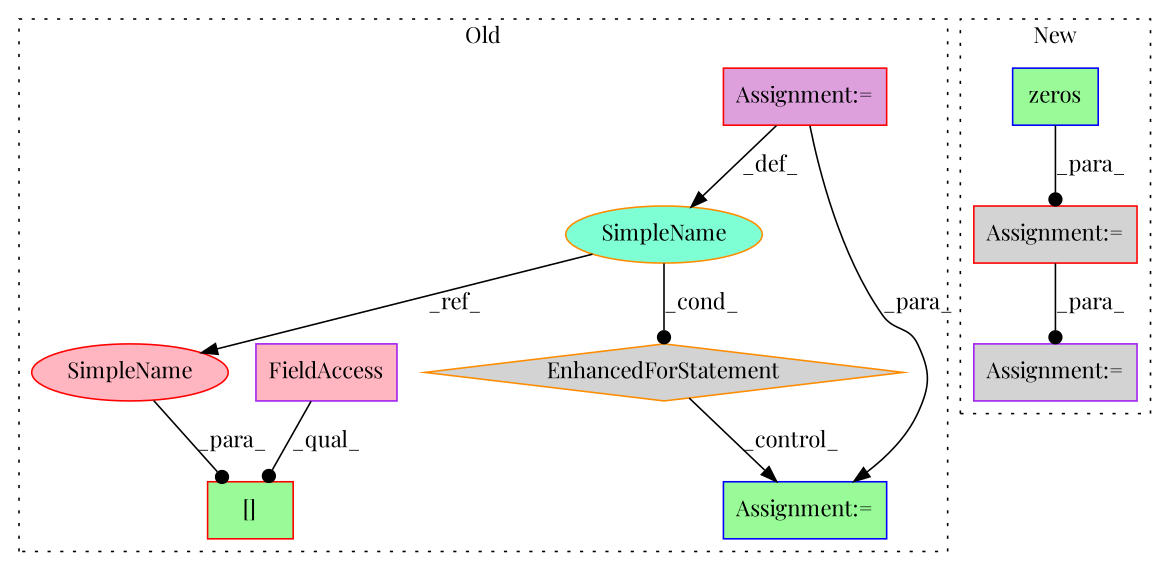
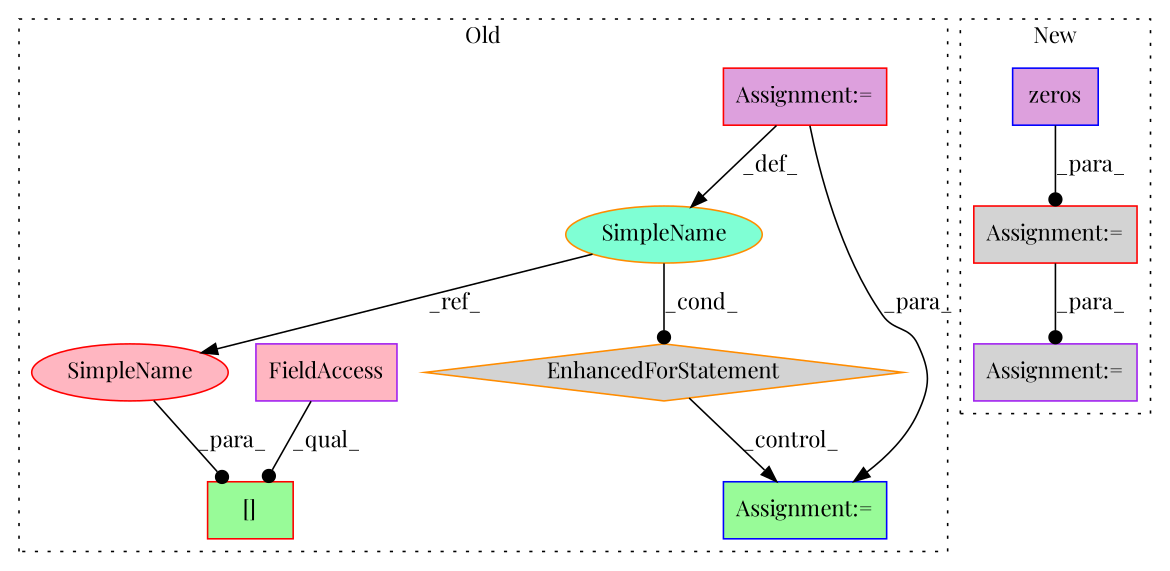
node "zeros": fillcolor palegreen -> plum
